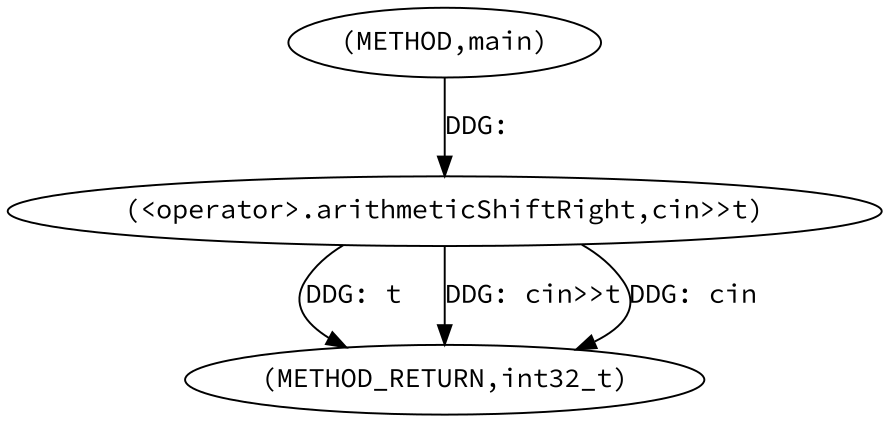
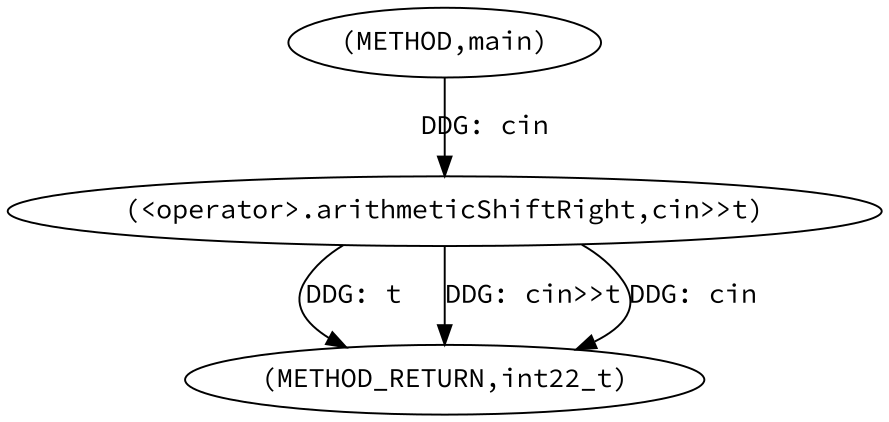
edge "(METHOD,main)" -> "(<operator>.arithmeticShiftRight,cin>>t)": label "DDG: " -> "DDG: cin"
node "(METHOD_RETURN,int32_t)": label "(METHOD_RETURN,int32_t)" -> "(METHOD_RETURN,int22_t)"
